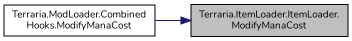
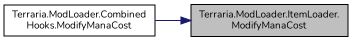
node "Terraria.ItemLoader.ItemLoader. ModifyManaCost": label "Terraria.ItemLoader.ItemLoader. ModifyManaCost" -> "Terraria.ModLoader.ItemLoader. ModifyManaCost"
